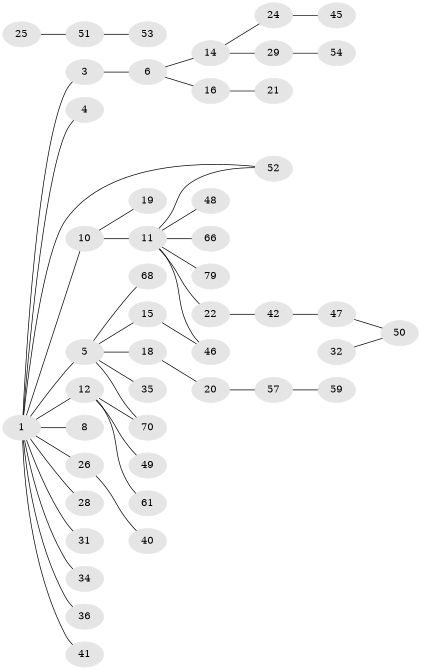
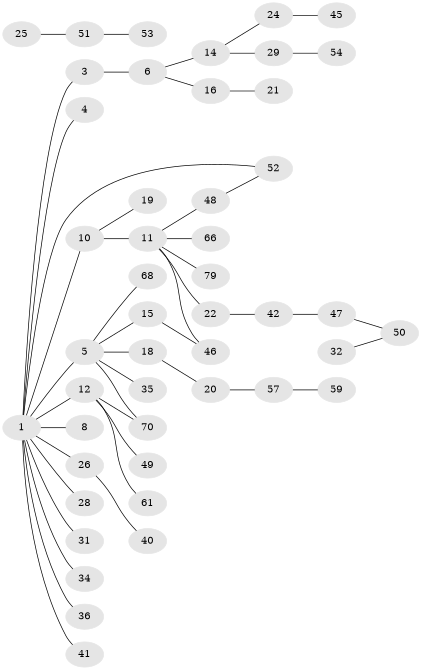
edge "52" -- "11": now "52" -- "48"
